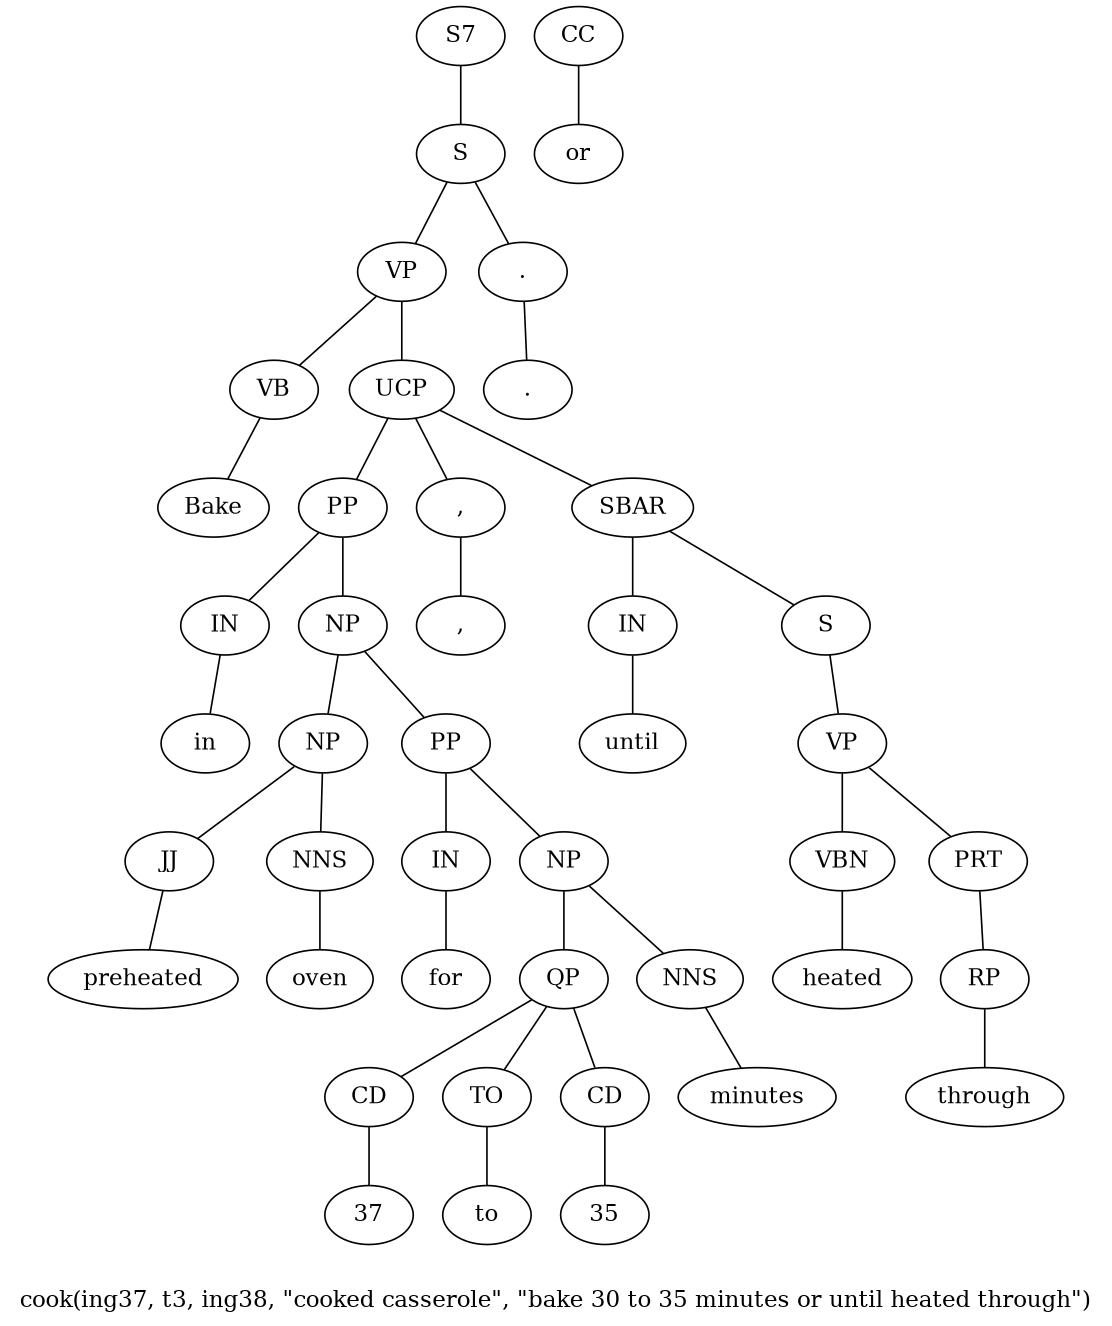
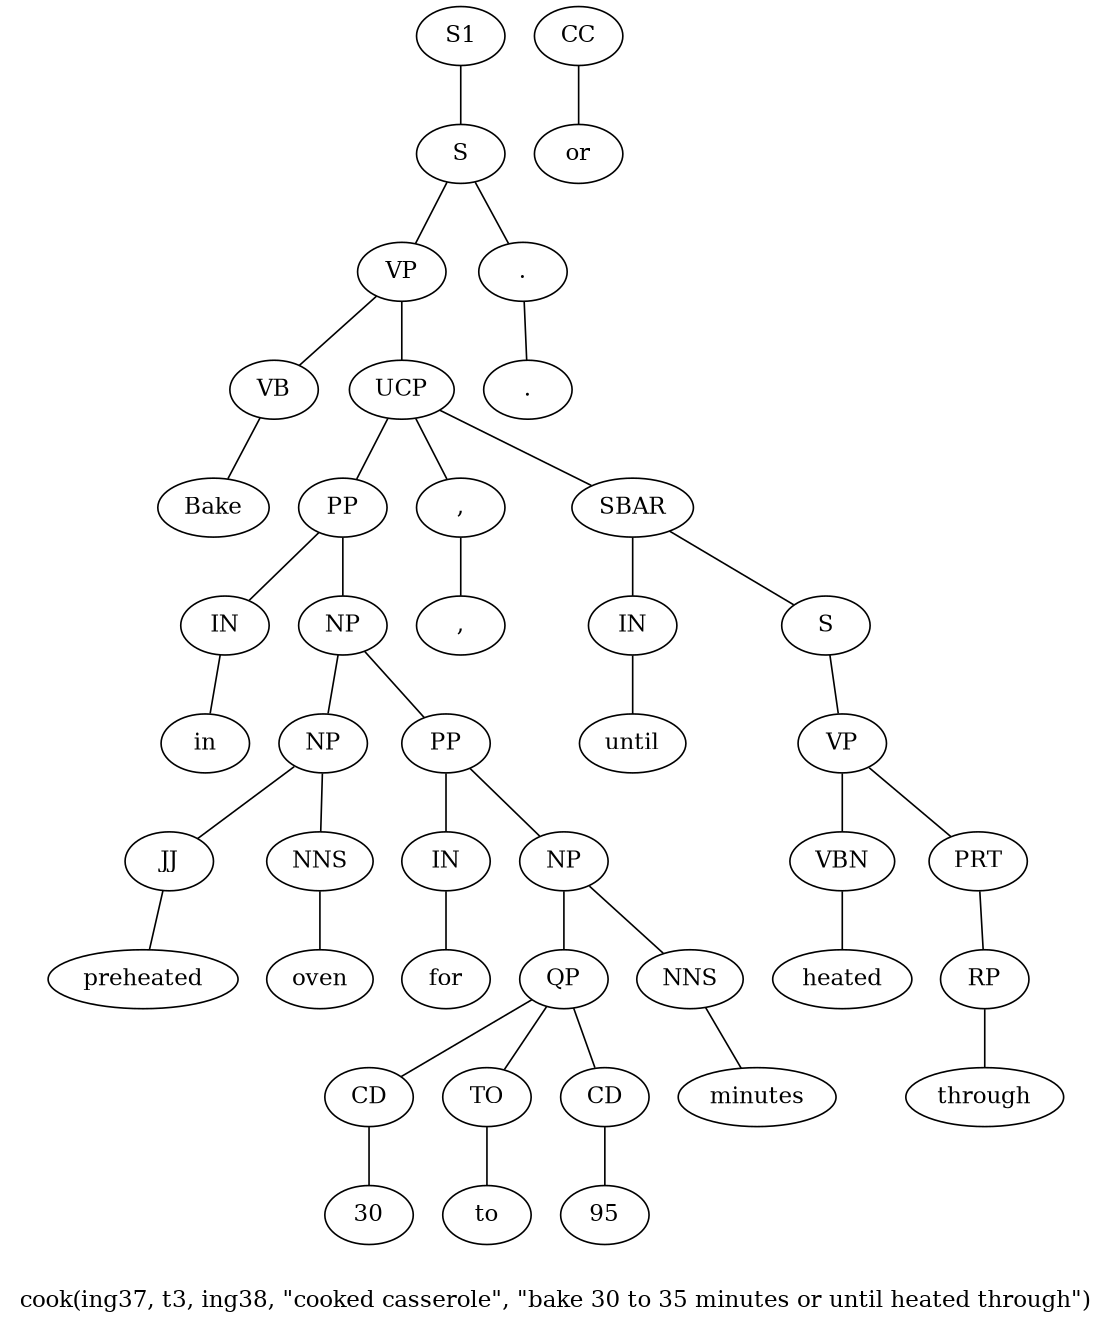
node "S7": label "S7" -> "S1"
node "37": label "37" -> "30"
node "35": label "35" -> "95"
